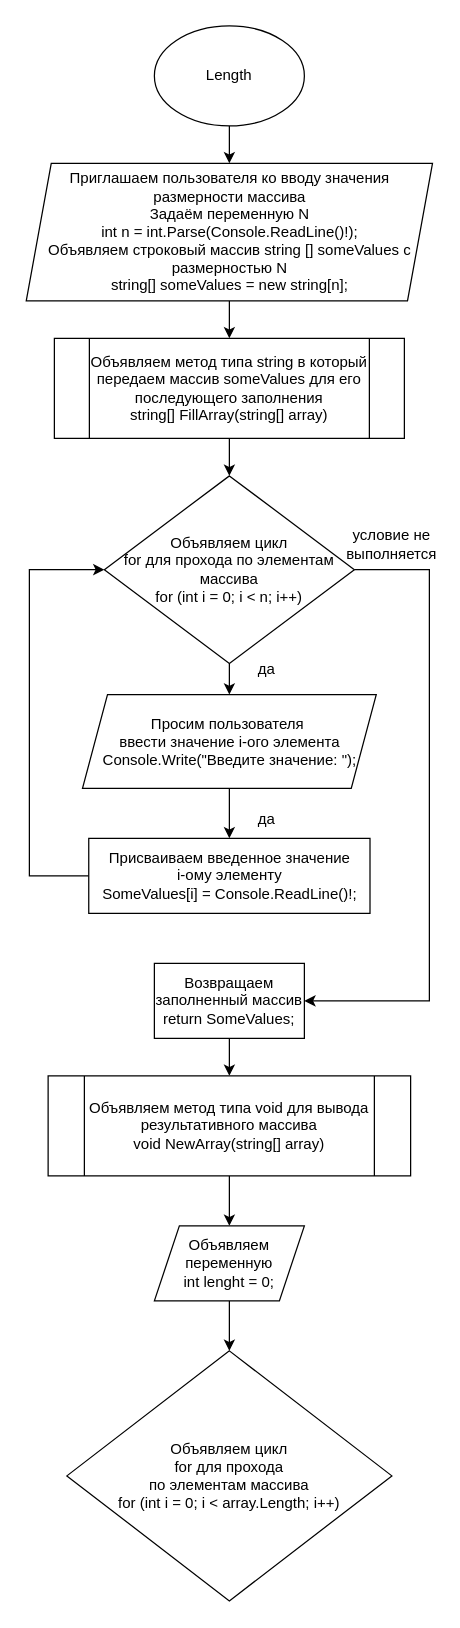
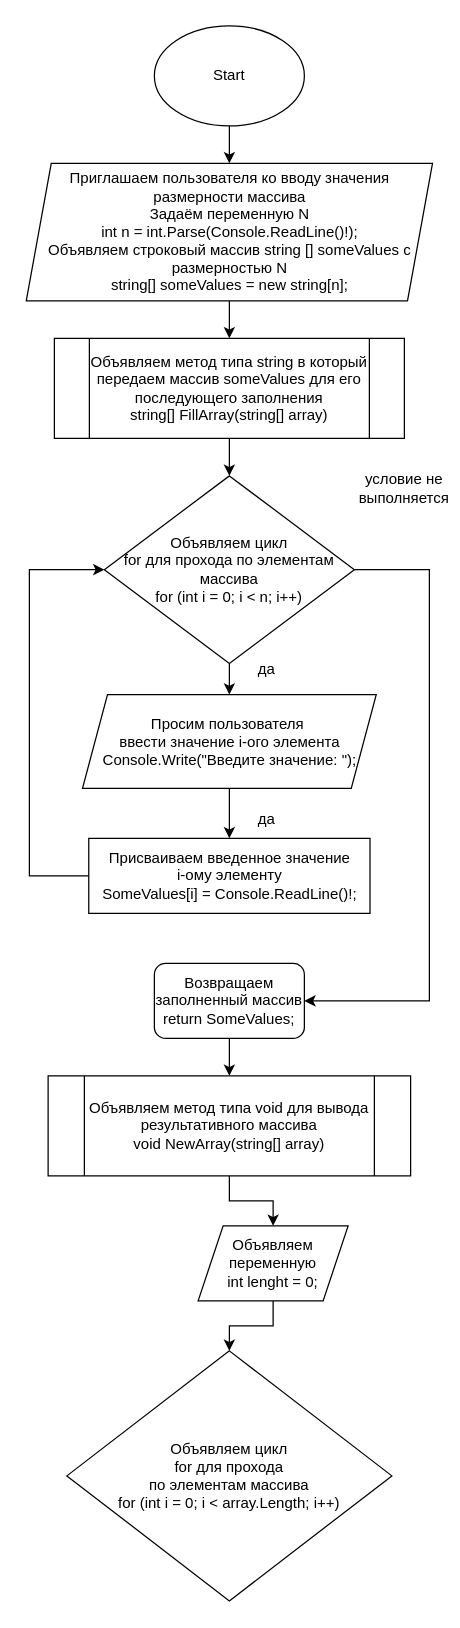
node "Length": label "Length" -> "Start"
node "условие не выполняется": moved (392, 544) -> (404, 488)
node "Возвращаем заполненный массив return SomeValues;": shape rectangle -> rounded rectangle
node "Объявляем переменную int lenght = 0;": moved (229, 1263) -> (273, 1263)
